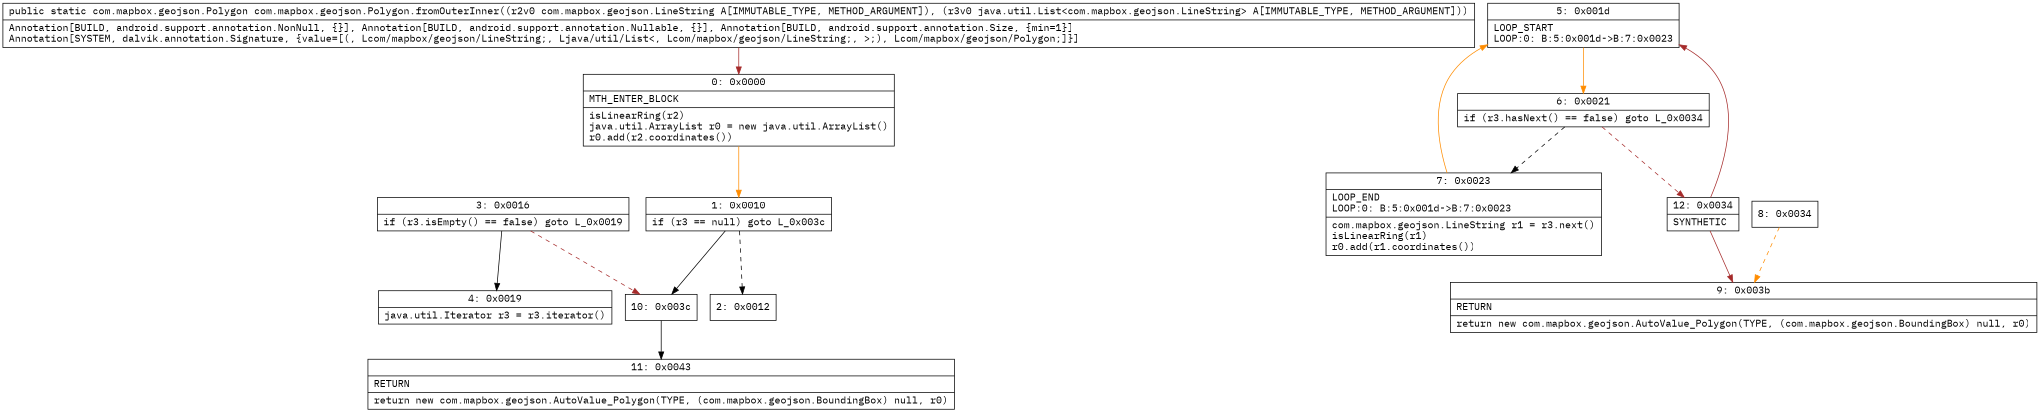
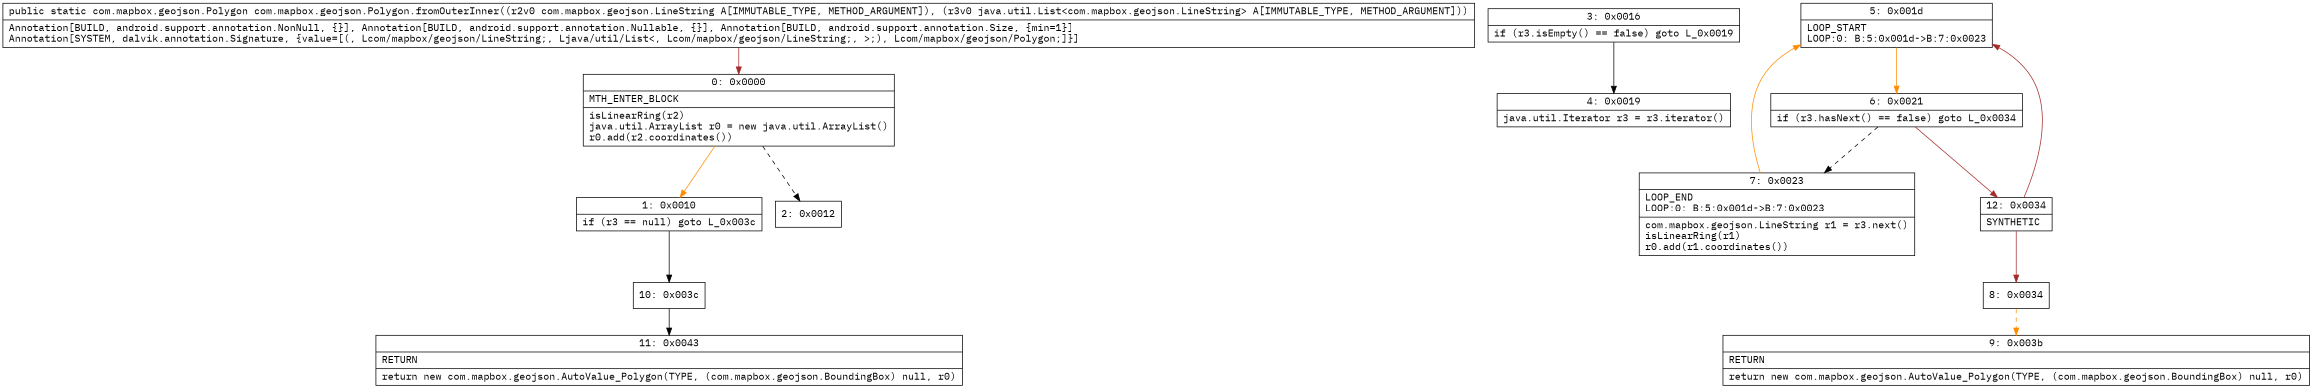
edge "6: 0x0021" -> "12: 0x0034": style dashed -> solid
edge "12: 0x0034" -> "9: 0x003b": now "12: 0x0034" -> "8: 0x0034"
edge "1: 0x0010" -> "2: 0x0012": now "0: 0x0000" -> "2: 0x0012"
edge "3: 0x0016" -> "10: 0x003c": removed
